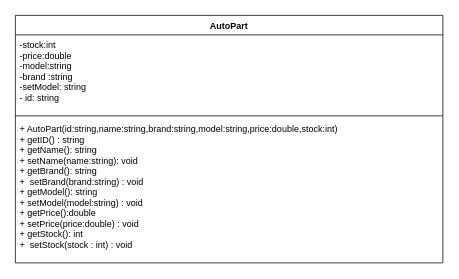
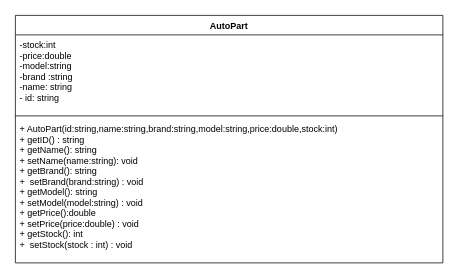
node "-stock:int -price:double -model:string -brand :string -setModel: string - id: string": label "-stock:int -price:double -model:string -brand :string -setModel: string - id: string" -> "-stock:int -price:double -model:string -brand :string -name: string - id: string"
